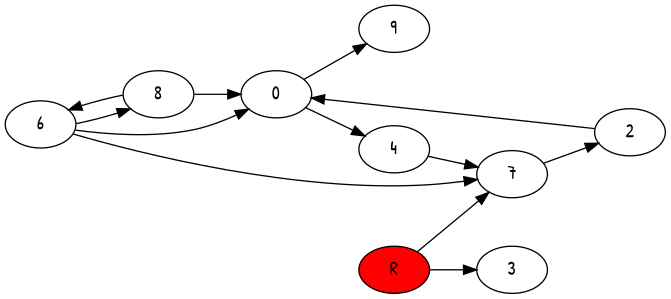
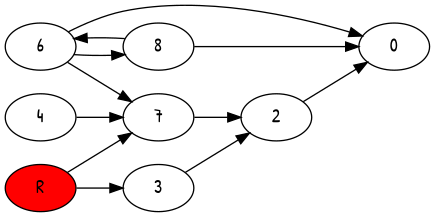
node "9": removed
edge "0" -> "4": removed
edge "3" -> "2": added
